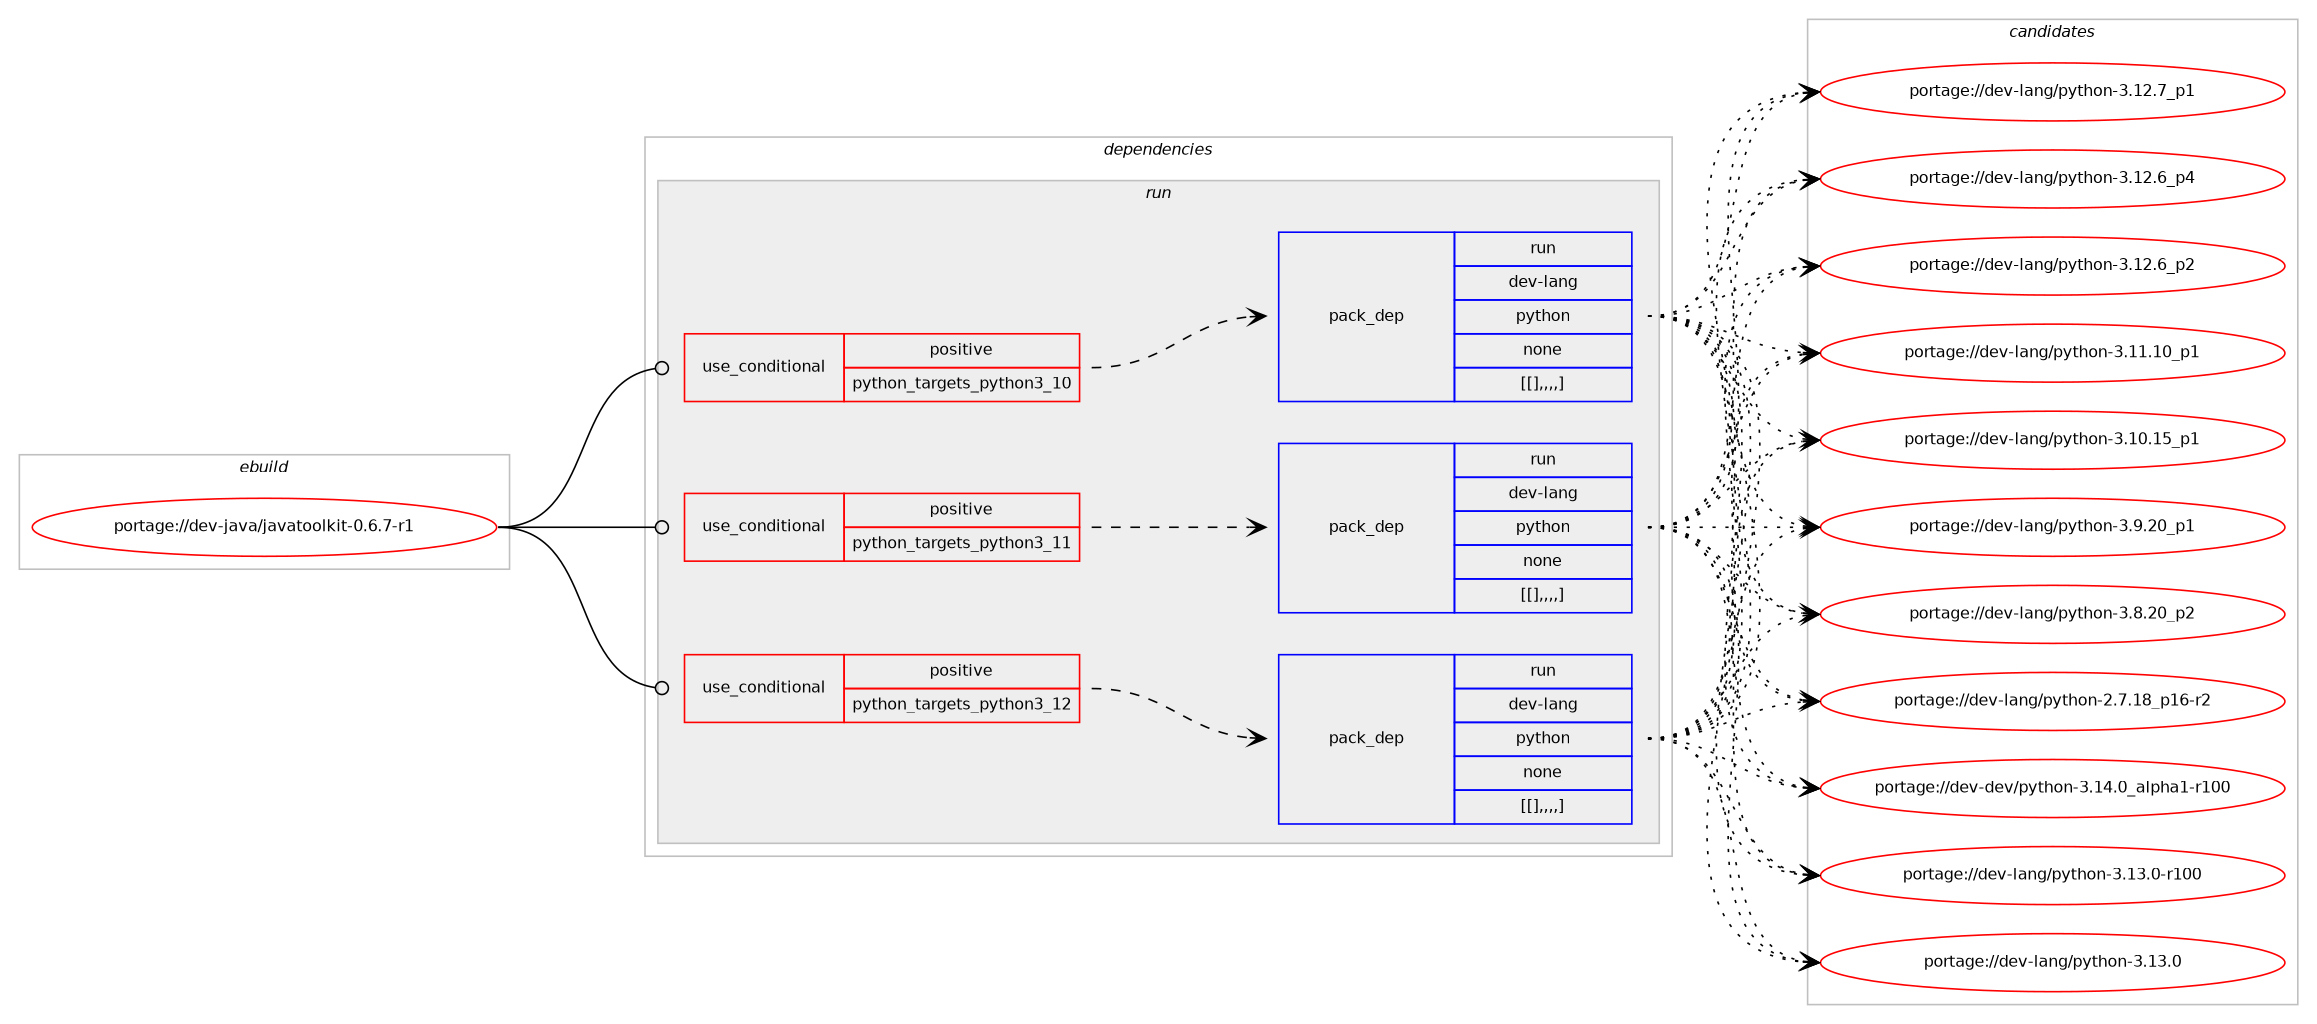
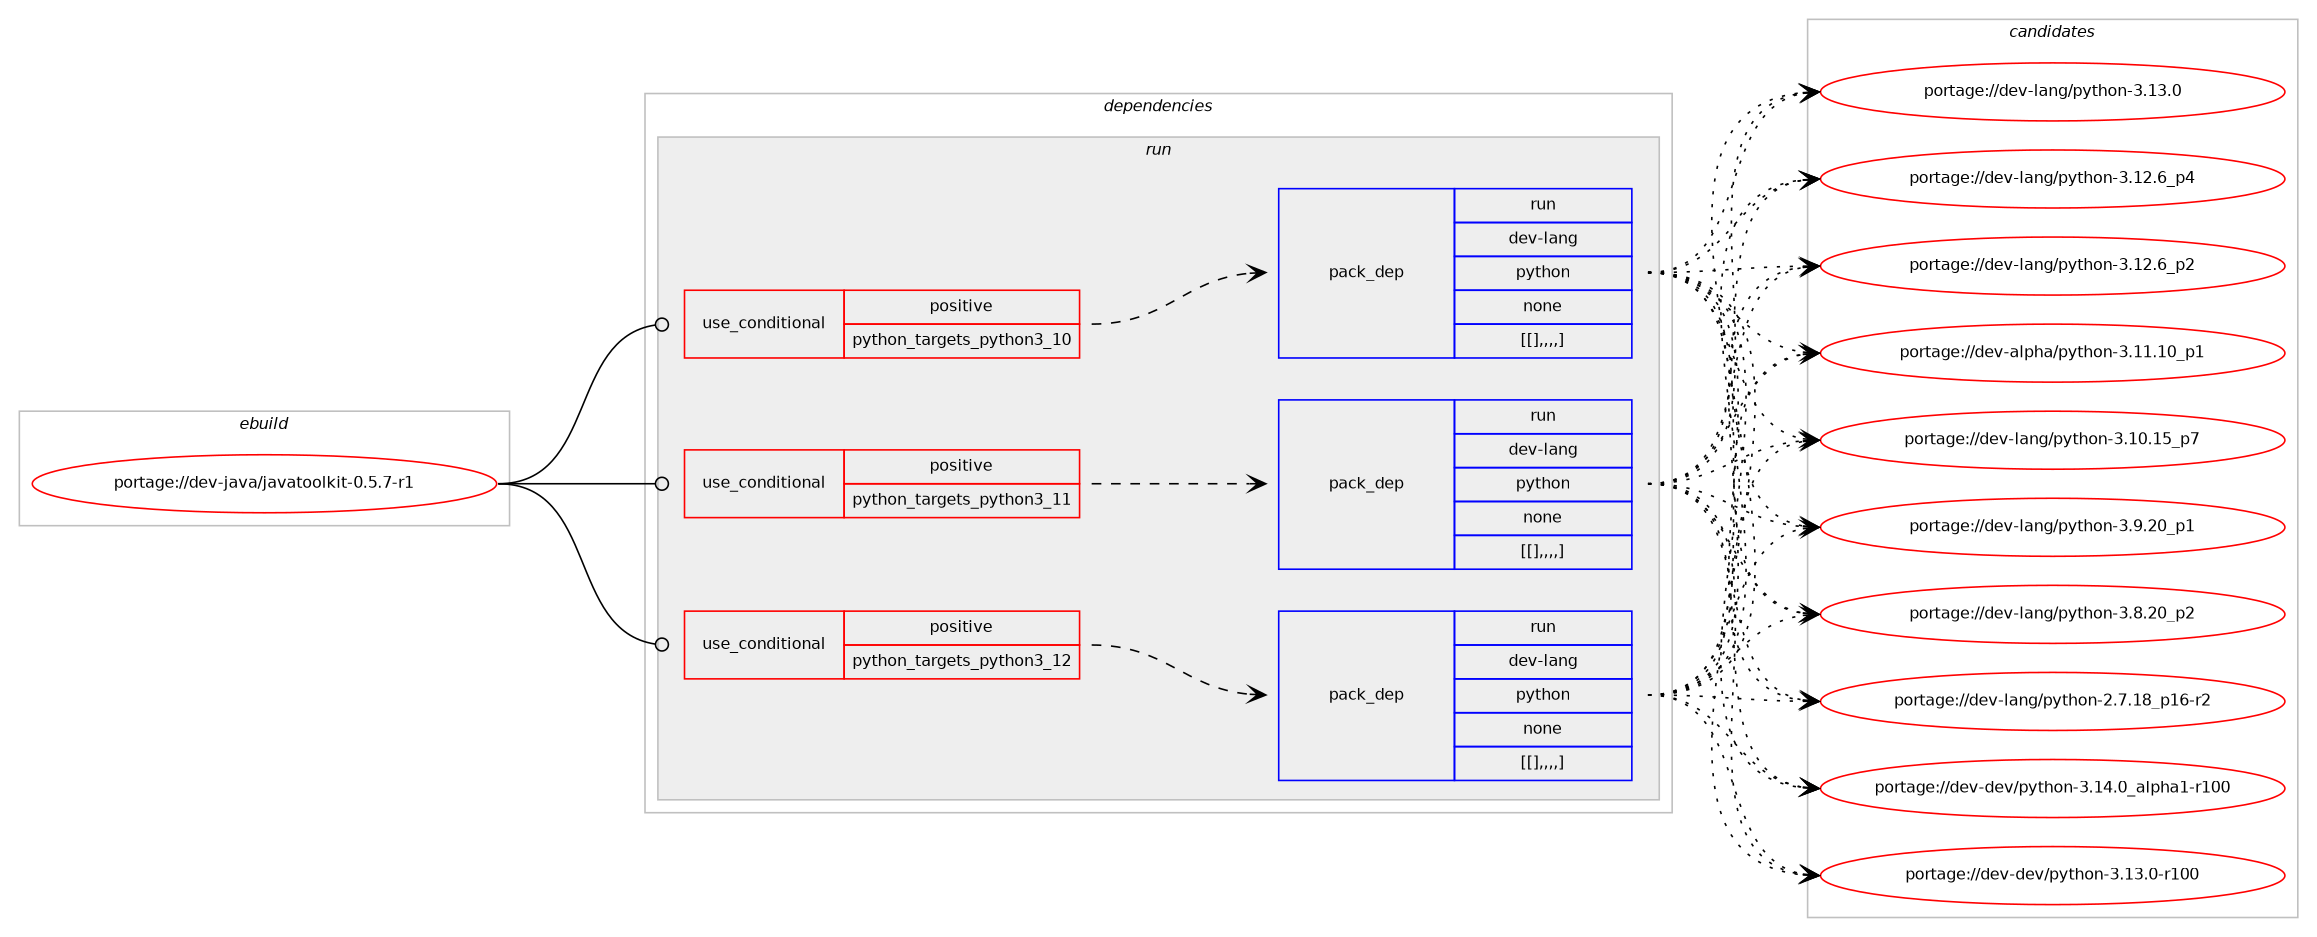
node "portage://dev-lang/python-3.12.7_p1": removed
node "portage://dev-lang/python-3.11.10_p1": label "portage://dev-lang/python-3.11.10_p1" -> "portage://dev-alpha/python-3.11.10_p1"
node "portage://dev-lang/python-3.10.15_p1": label "portage://dev-lang/python-3.10.15_p1" -> "portage://dev-lang/python-3.10.15_p7"
node "portage://dev-java/javatoolkit-0.6.7-r1": label "portage://dev-java/javatoolkit-0.6.7-r1" -> "portage://dev-java/javatoolkit-0.5.7-r1"
node "portage://dev-lang/python-3.13.0-r100": label "portage://dev-lang/python-3.13.0-r100" -> "portage://dev-dev/python-3.13.0-r100"
